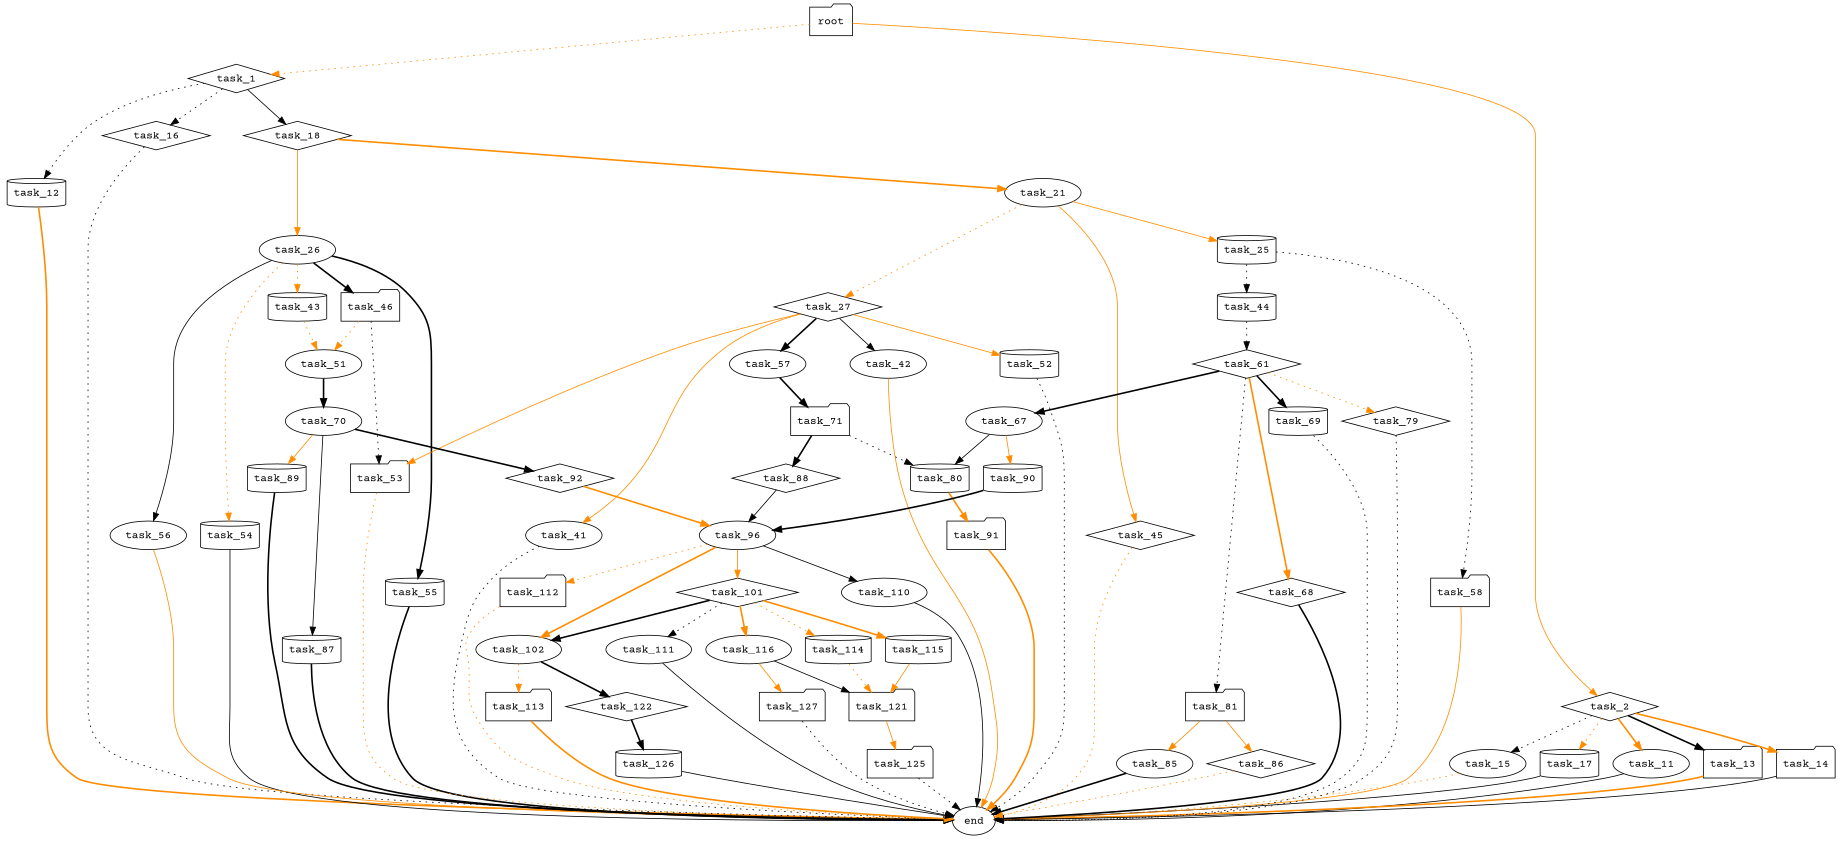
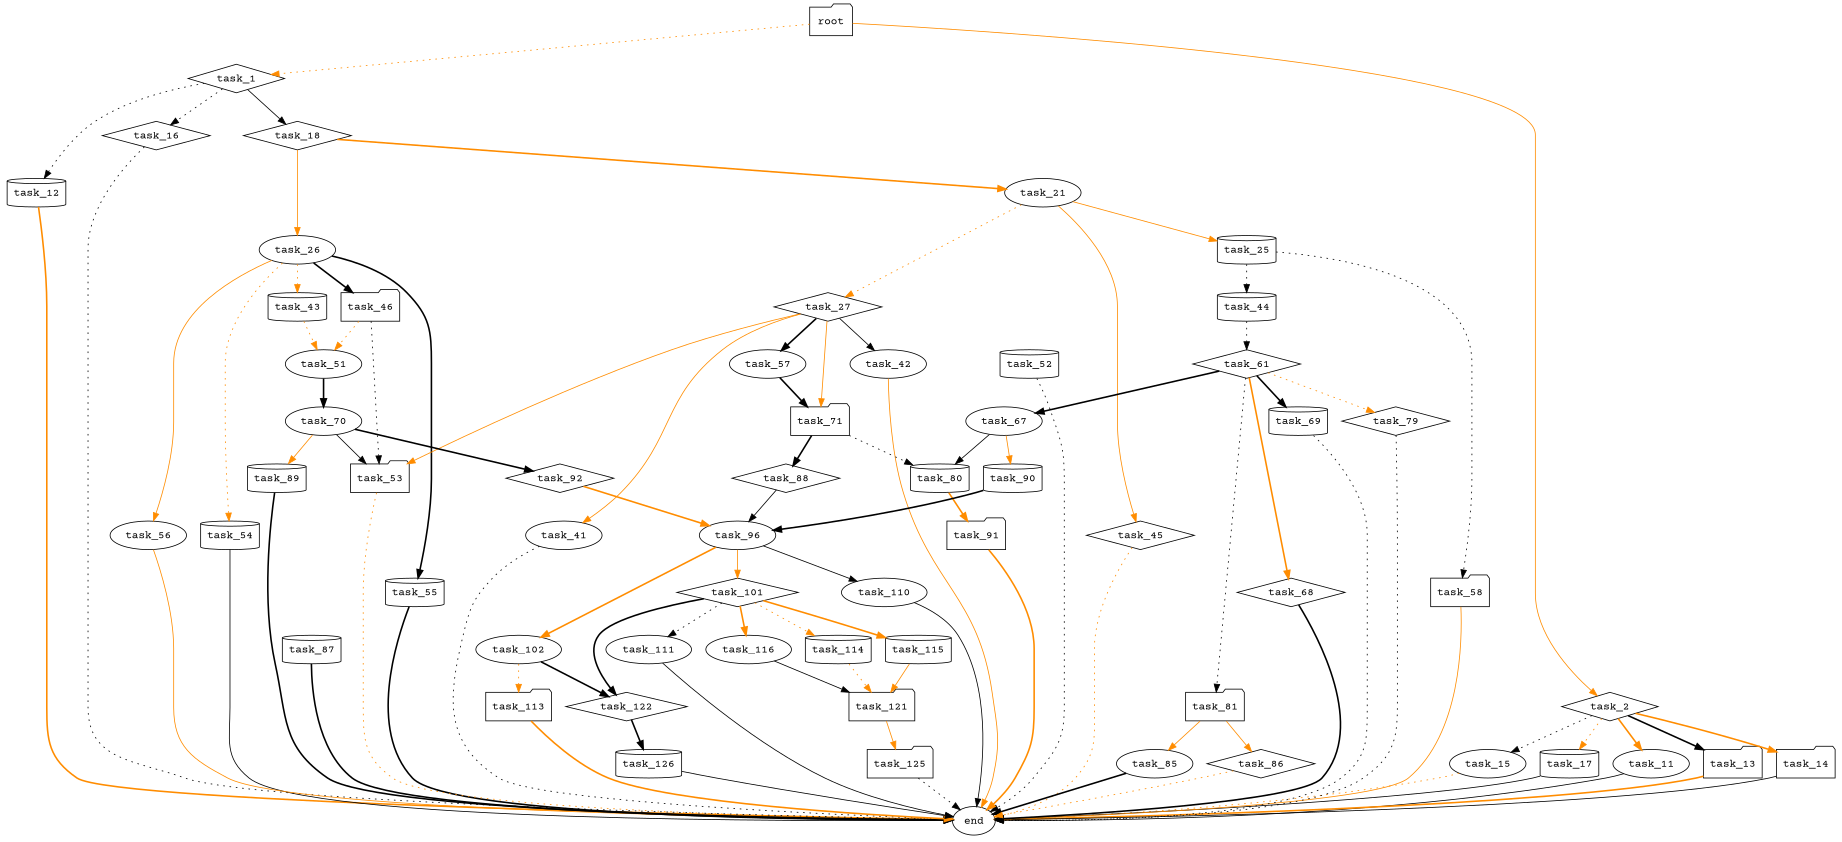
edge "task_27" -> "task_52": now "task_27" -> "task_71"
edge "task_26" -> "task_56": color black -> darkorange
edge "task_70" -> "task_87": now "task_70" -> "task_53"
node "task_112": removed
edge "task_101" -> "task_102": now "task_101" -> "task_122"
node "task_127": removed
